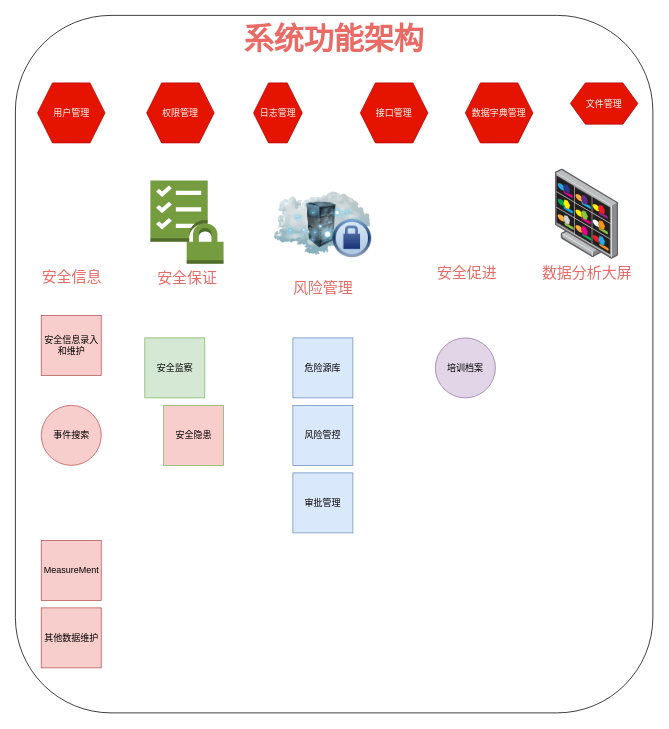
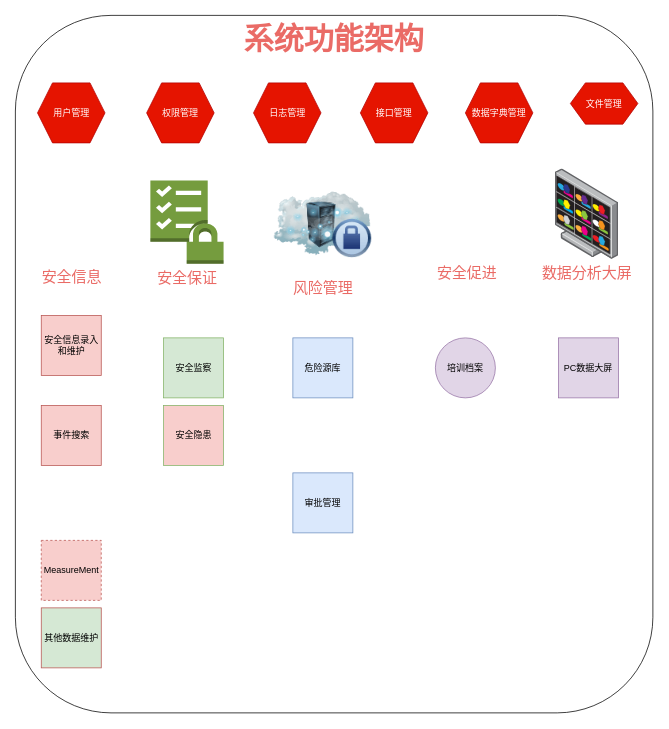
node "日志管理": size 49x60 -> 68x60
node "安全监察": moved (175, 368) -> (194, 368)
node "PC数据大屏": added
node "事件搜索": shape ellipse -> rectangle
node "风险管控": removed
node "MeasureMent": style solid -> dashed
node "其他数据维护": fillcolor #f8cecc -> #d5e8d4
